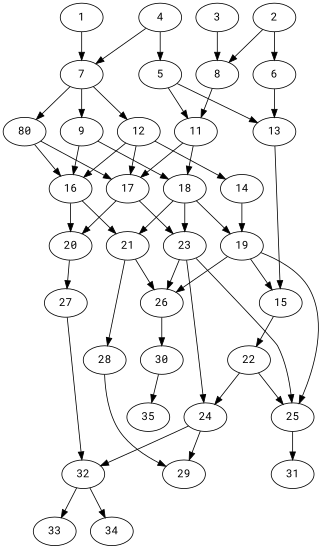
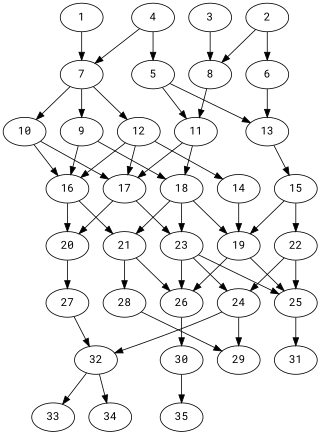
node "80": label "80" -> "10"
edge "19" -> "15": reversed
